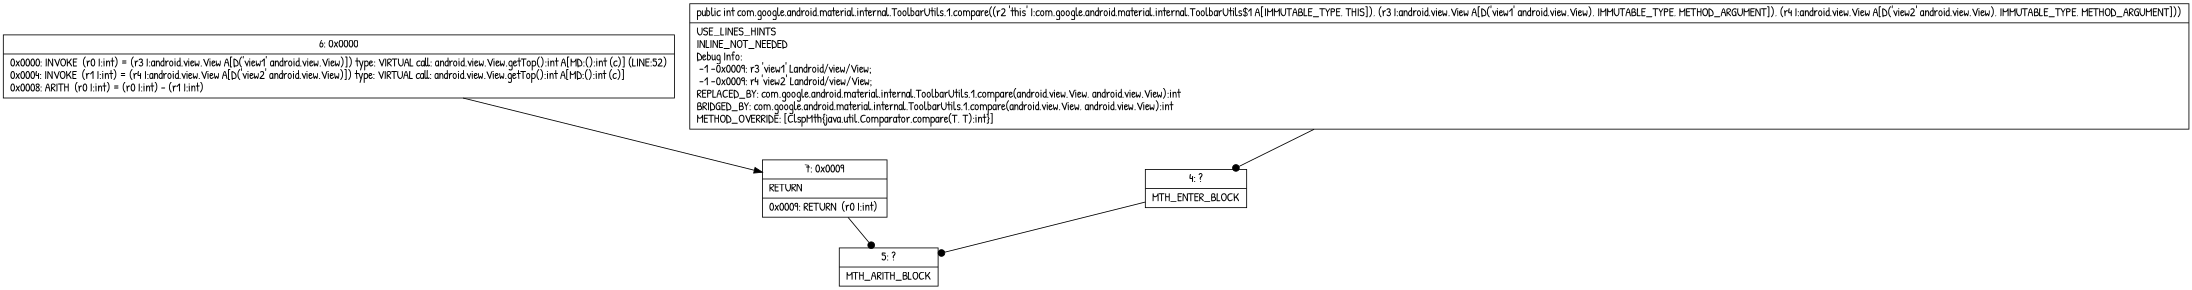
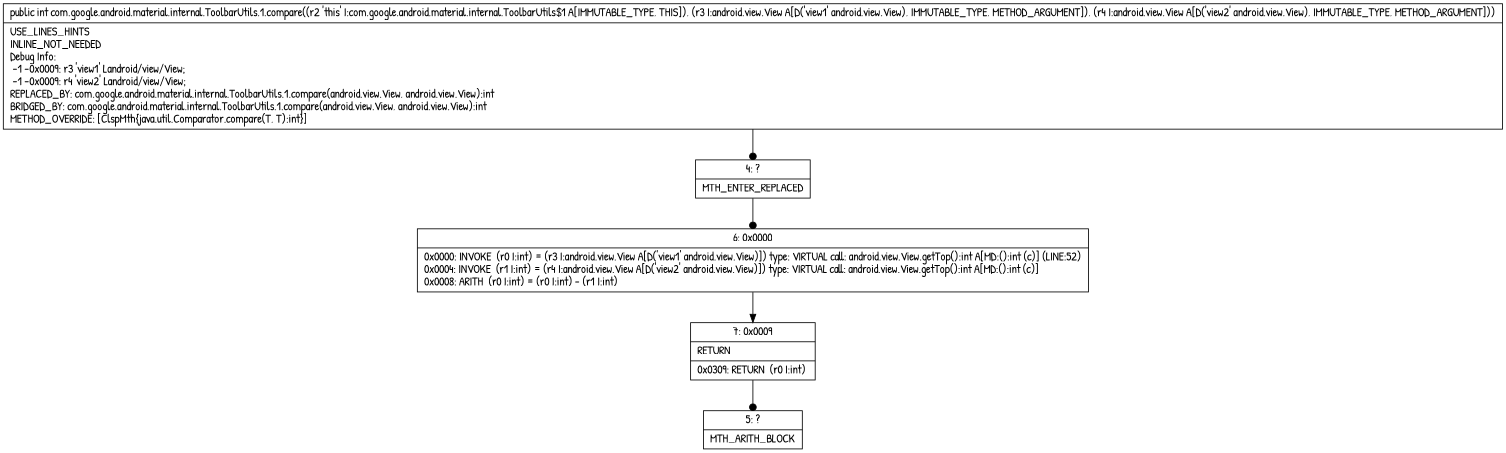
node "4: ?": text "MTH_ENTER_BLOCK" -> "MTH_ENTER_REPLACED"
node "7: 0x0009": text "0x0009: RETURN  (r0 I:int)" -> "0x0309: RETURN  (r0 I:int)"
edge "4: ?" -> "5: ?": now "4: ?" -> "6: 0x0000"
